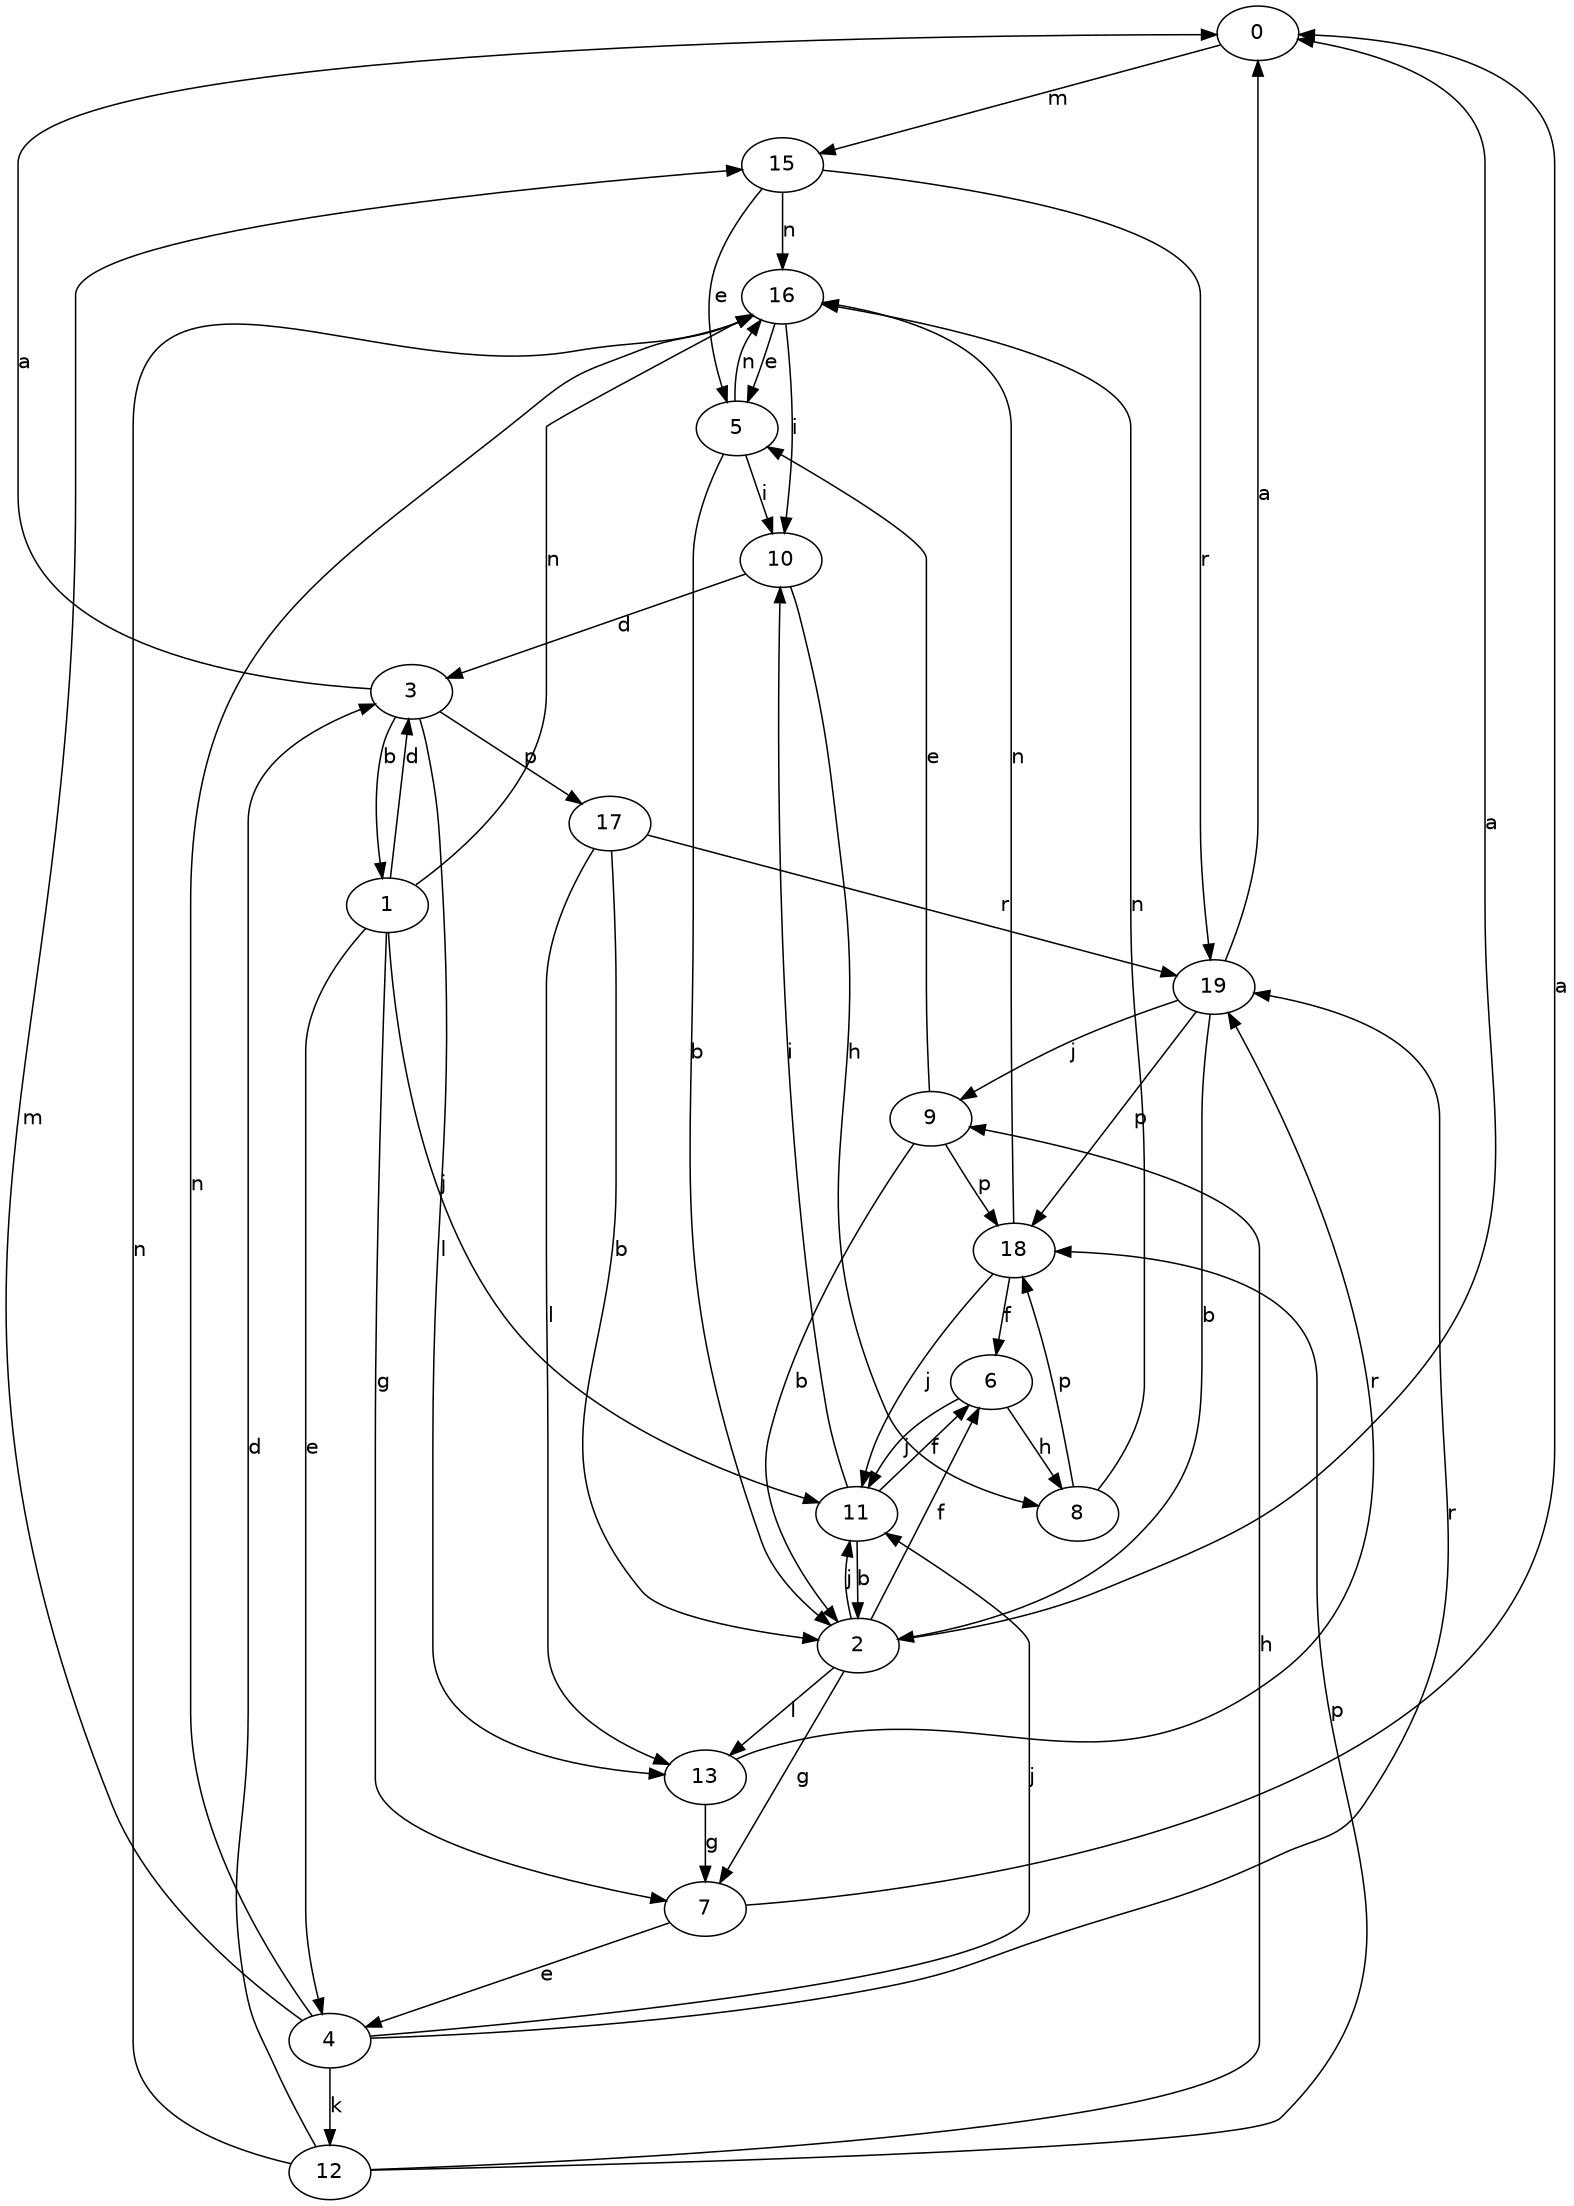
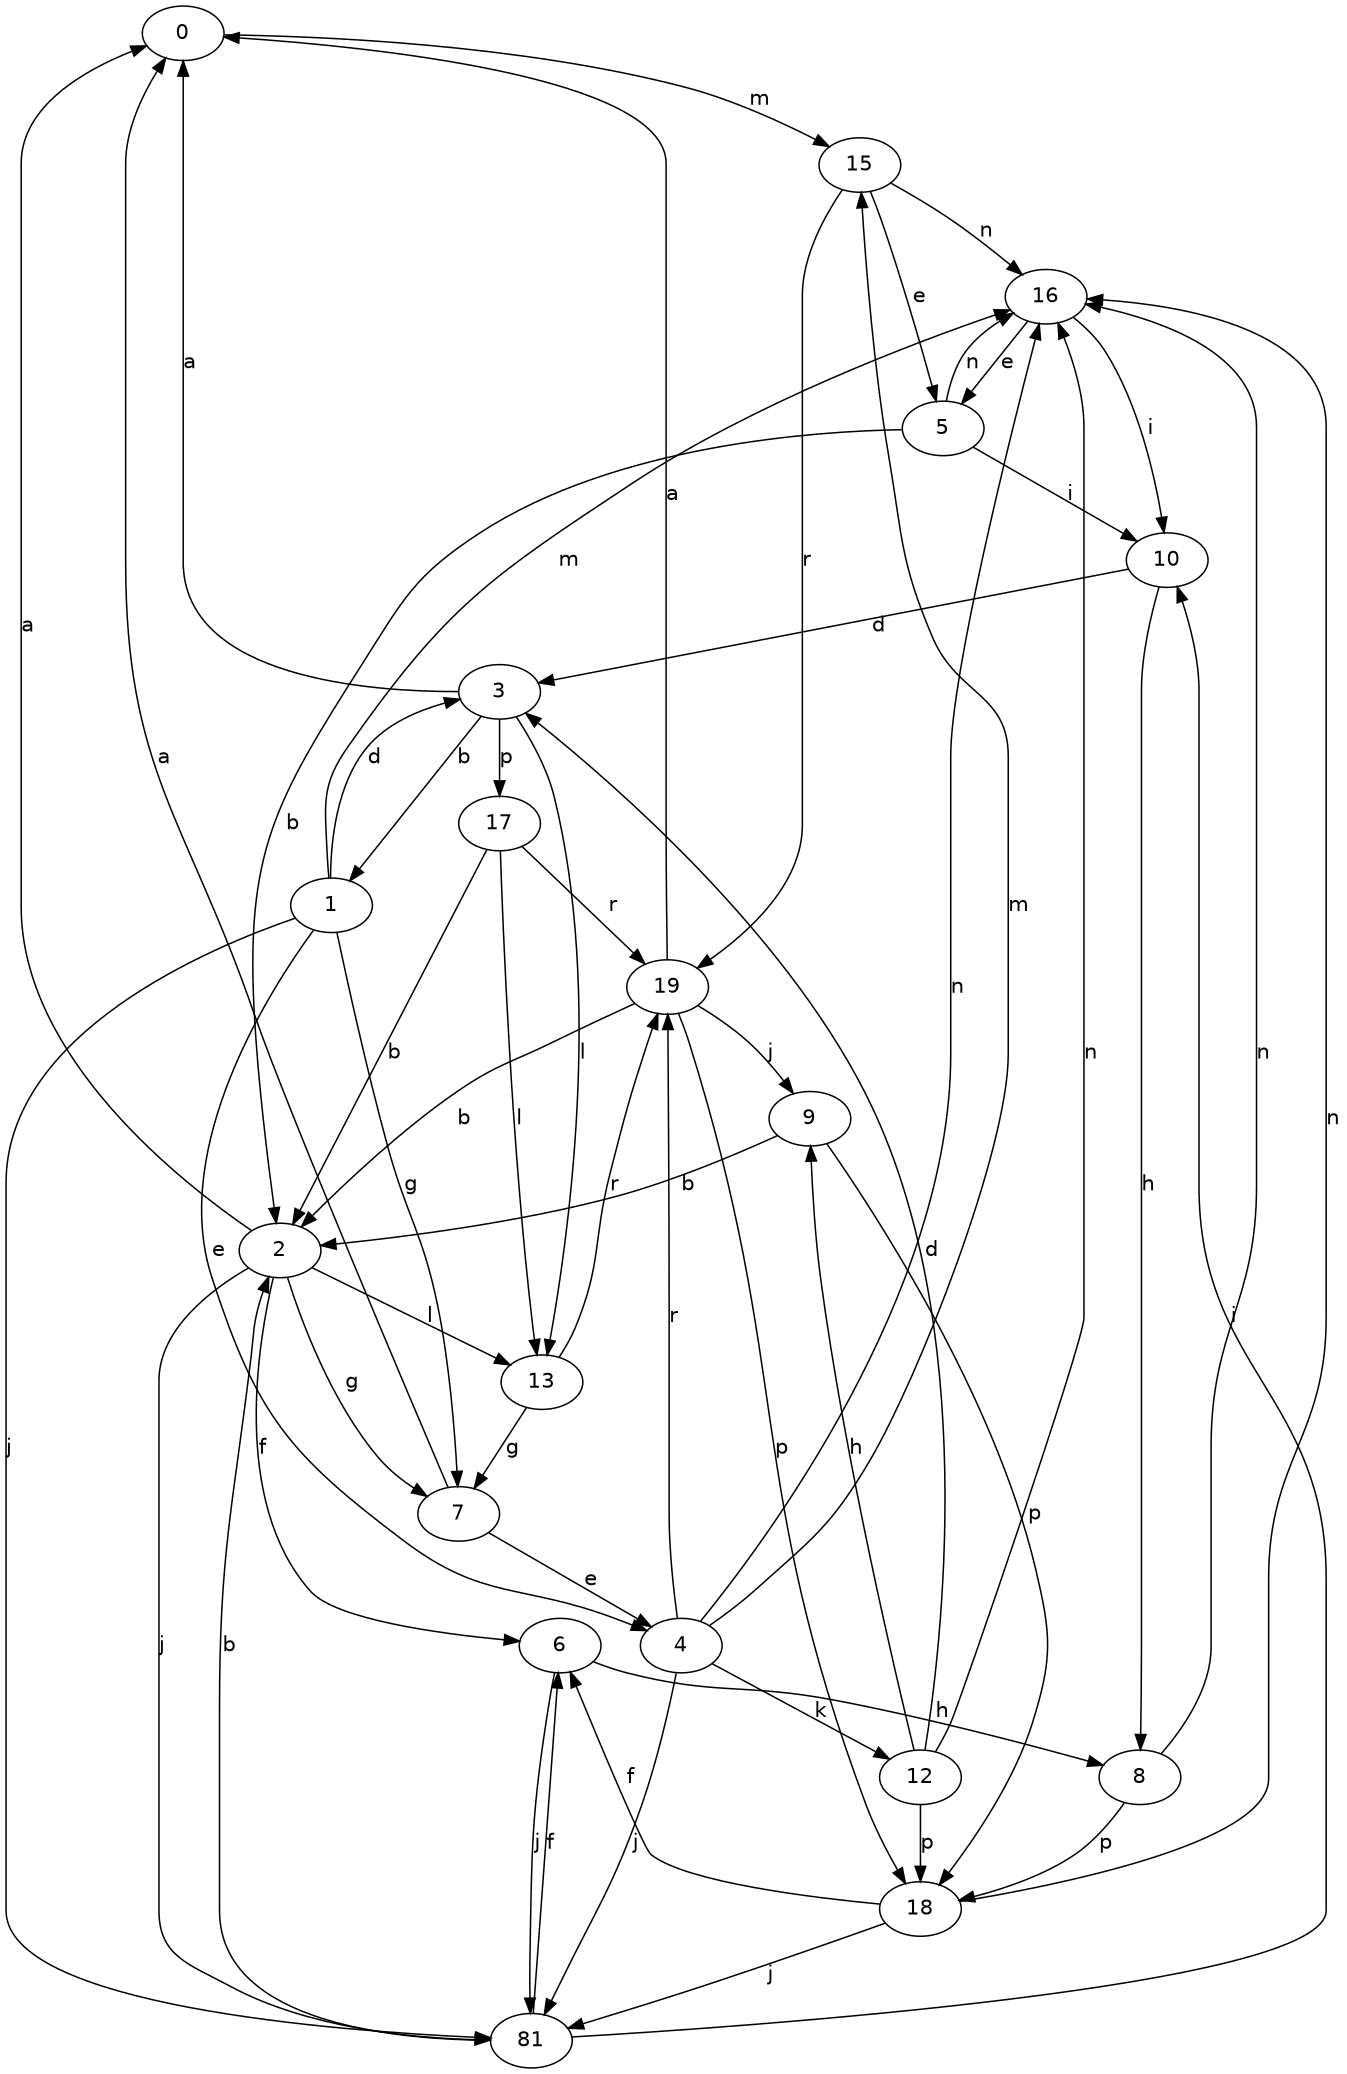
edge "1" -> "16": label "n" -> "m"
edge "9" -> "5": removed, label "e"
node "11": label "11" -> "81"
